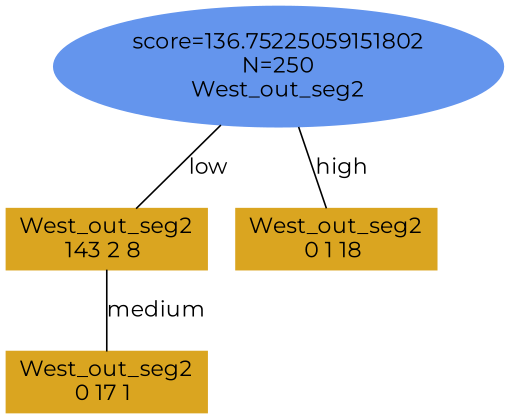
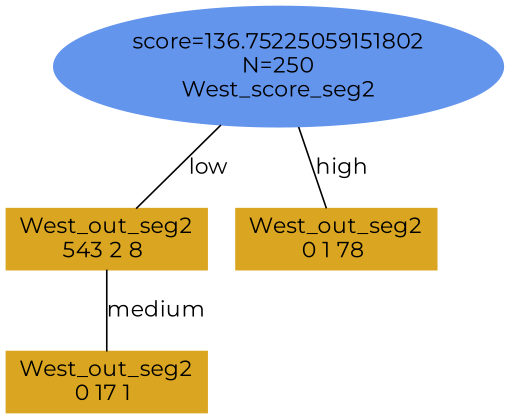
node "score=136.75225059151802 N=250 West_out_seg2": label "score=136.75225059151802 N=250 West_out_seg2" -> "score=136.75225059151802 N=250 West_score_seg2"
node "West_out_seg2 143 2 8": label "West_out_seg2 143 2 8" -> "West_out_seg2 543 2 8"
node "West_out_seg2 0 1 18": label "West_out_seg2 0 1 18" -> "West_out_seg2 0 1 78"
